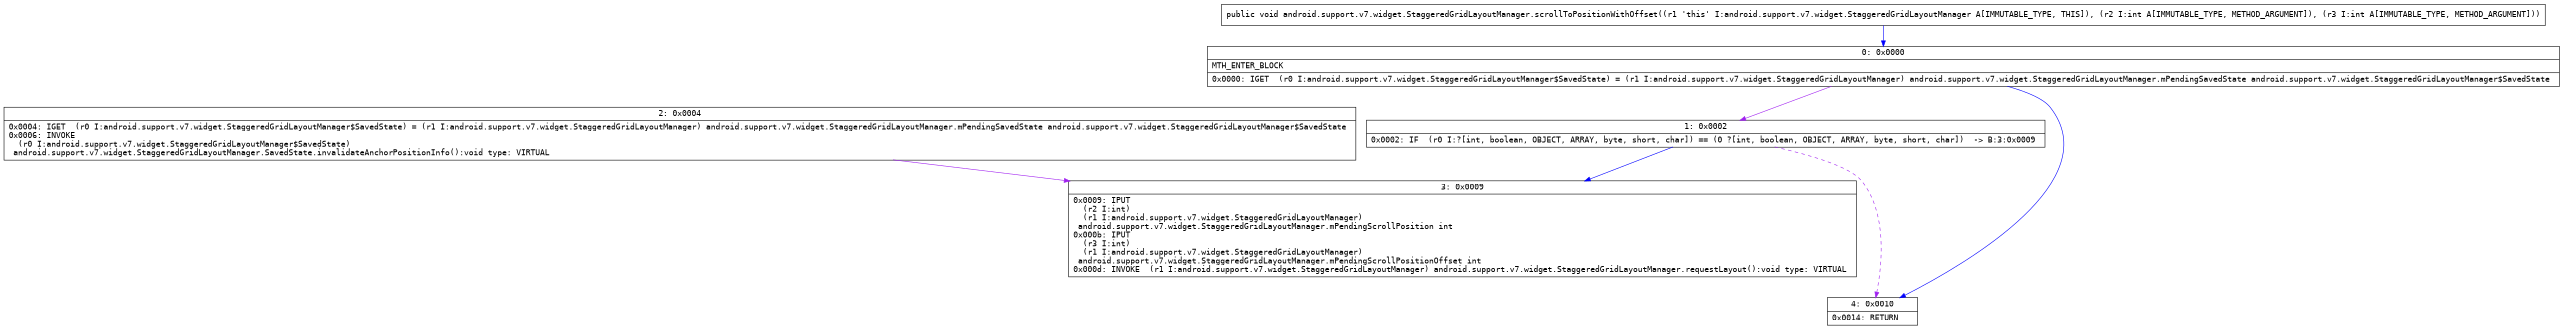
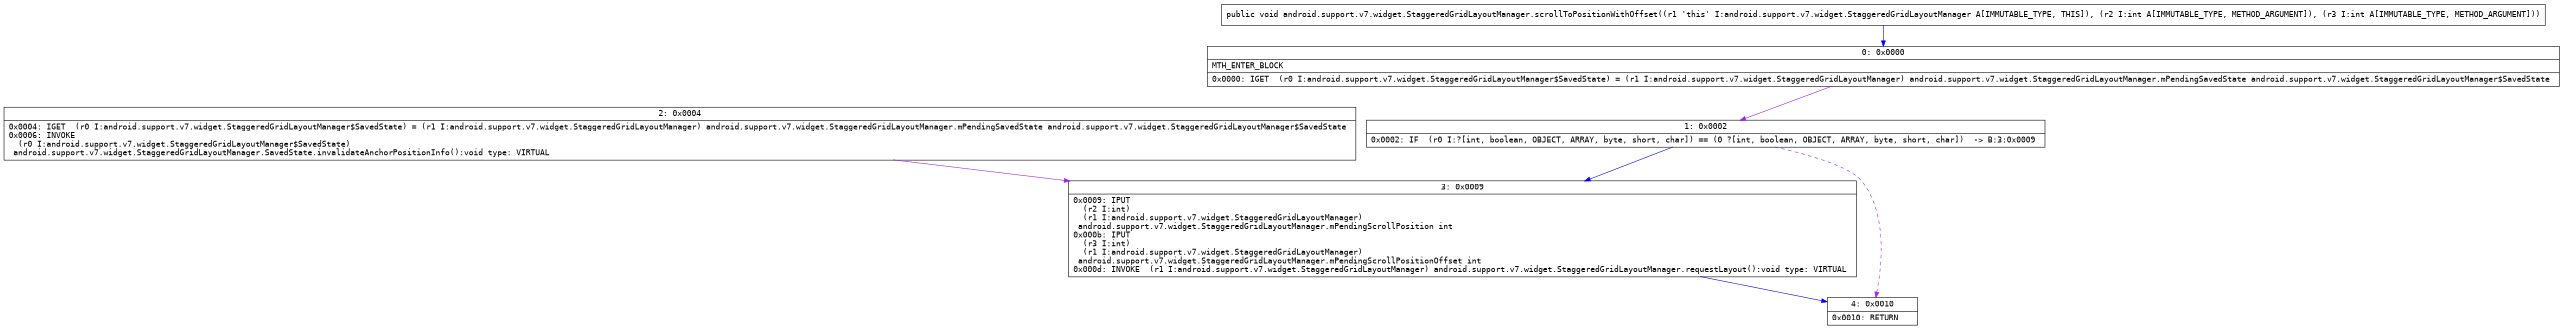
edge "0: 0x0000" -> "4: 0x0010": now "3: 0x0009" -> "4: 0x0010"
node "4: 0x0010": text "0x0014: RETURN" -> "0x0010: RETURN"
